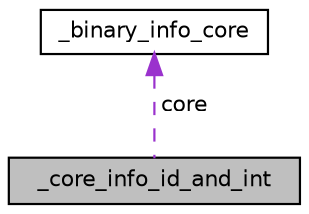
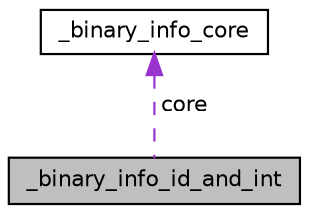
node "_core_info_id_and_int": label "_core_info_id_and_int" -> "_binary_info_id_and_int"
